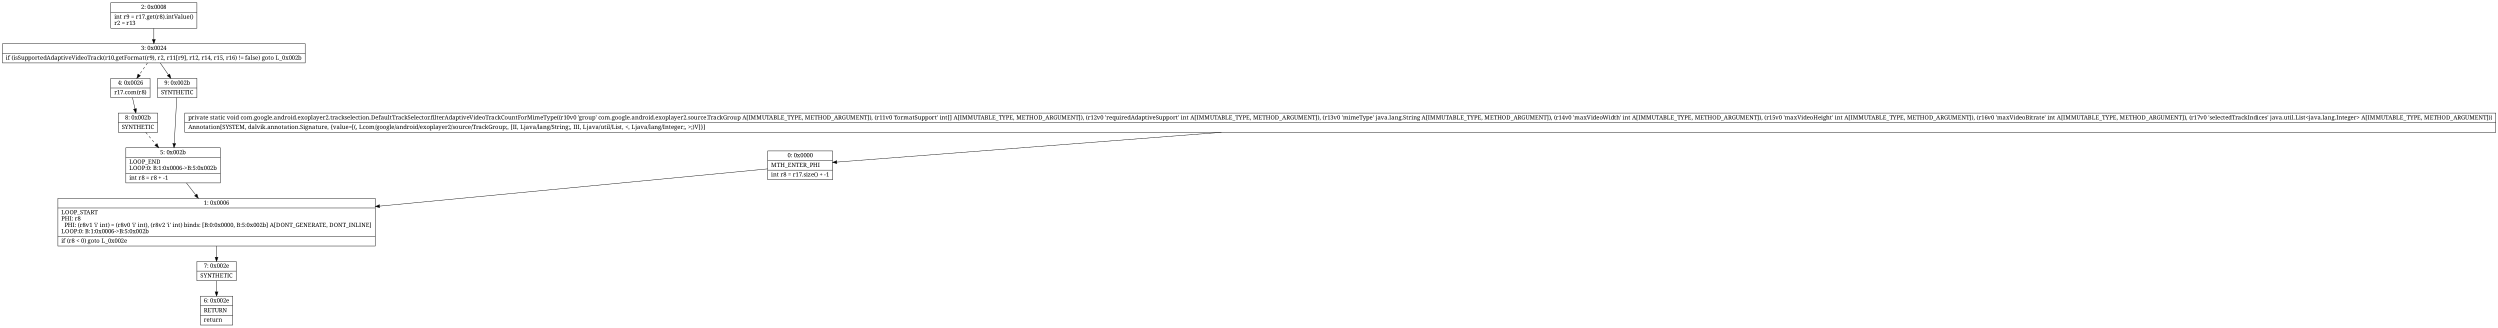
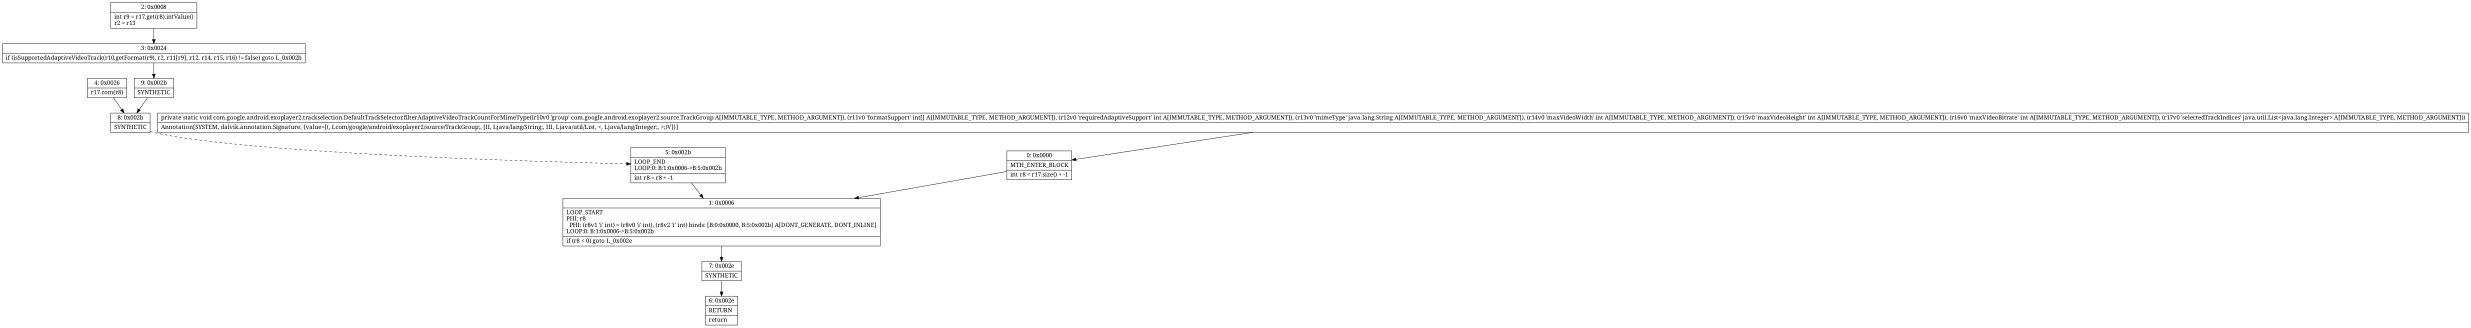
edge "3: 0x0024" -> "4: 0x0026": removed
edge "9: 0x002b" -> "5: 0x002b": now "9: 0x002b" -> "8: 0x002b"
node "0: 0x0000": text "MTH_ENTER_PHI" -> "MTH_ENTER_BLOCK"
